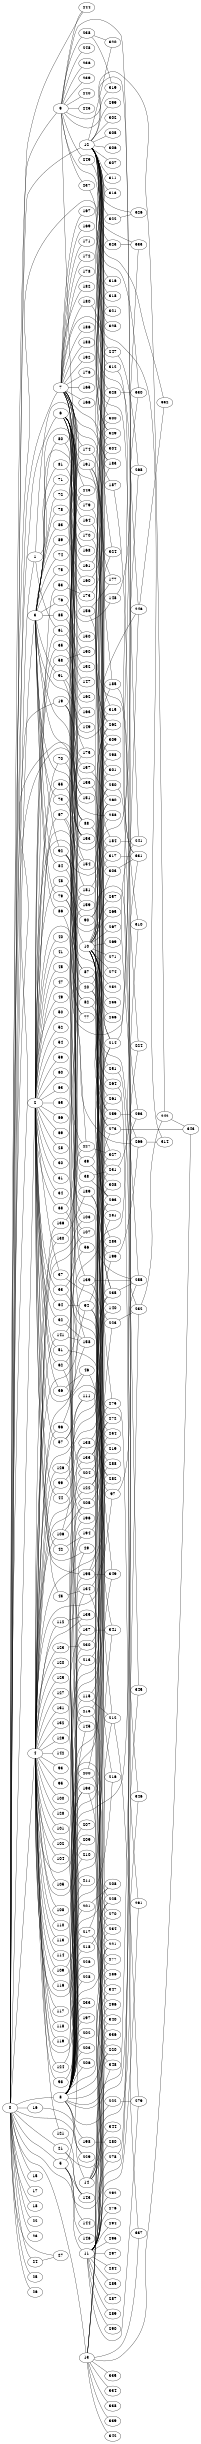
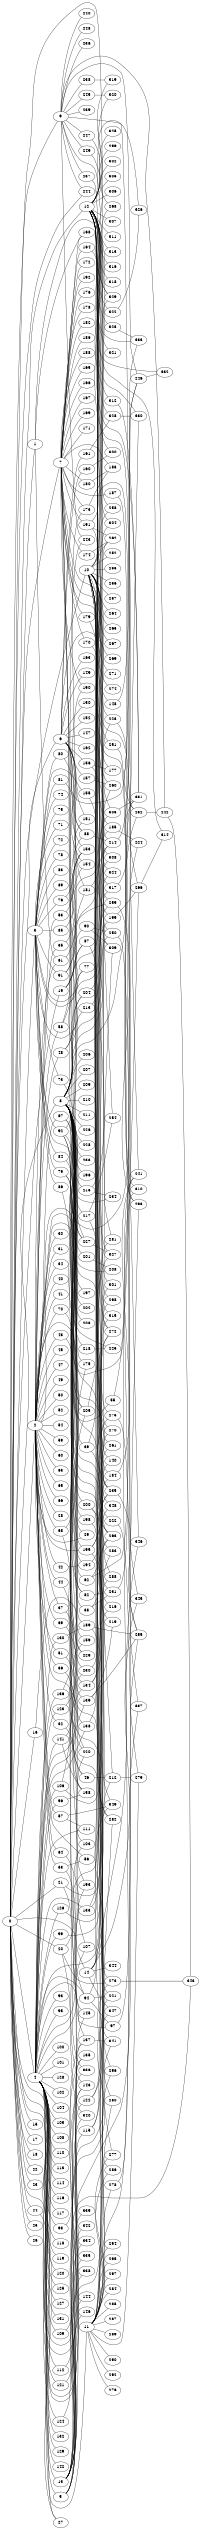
edge "238" -- "320": now "245" -- "320"
edge "12" -- "247": now "9" -- "247"
edge "10" -- "225": now "10" -- "272"
edge "62" -- "196": now "62" -- "235"
node "291": removed
edge "193" -- "220": now "69" -- "220"
